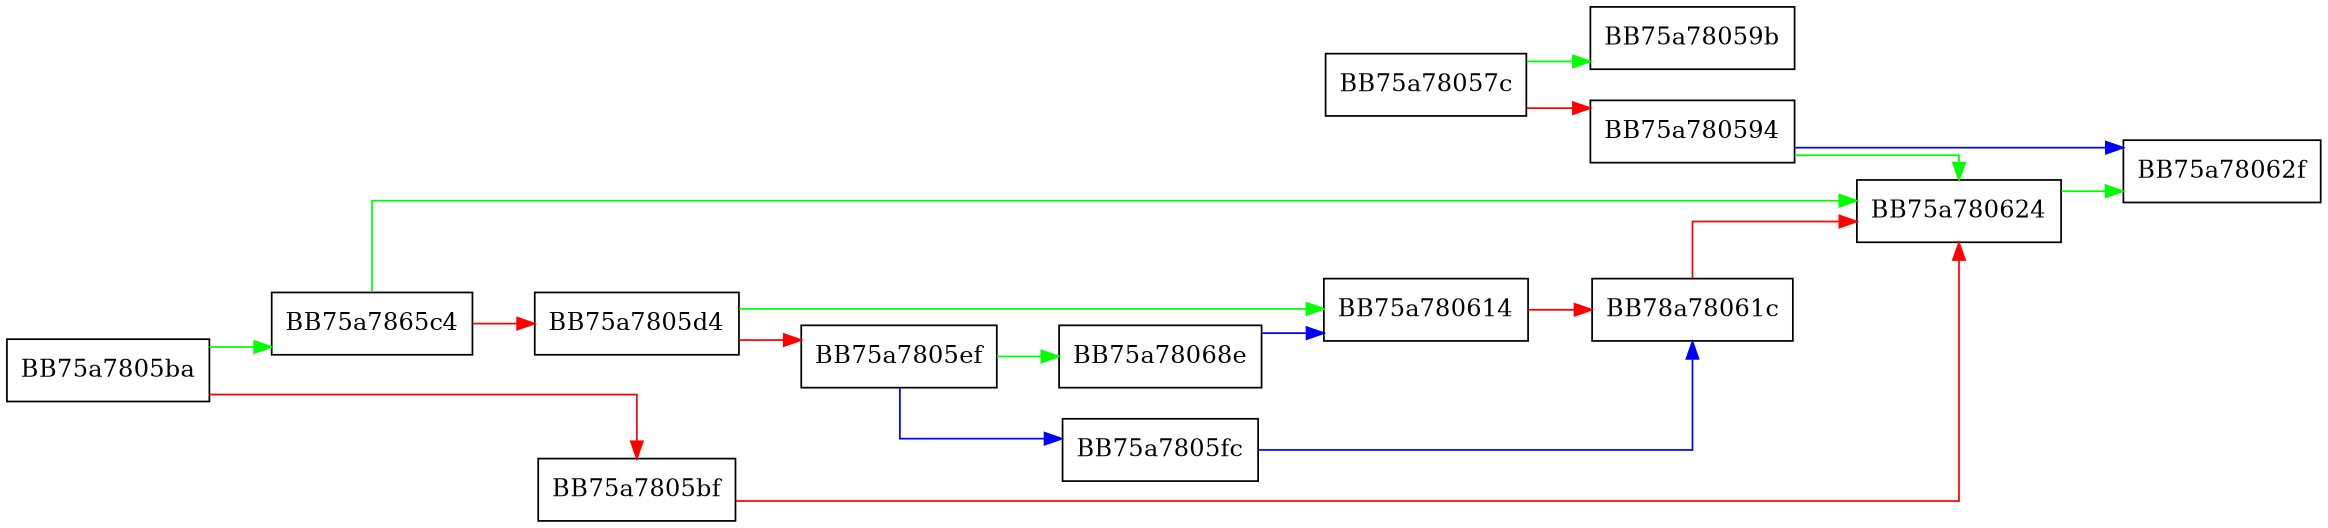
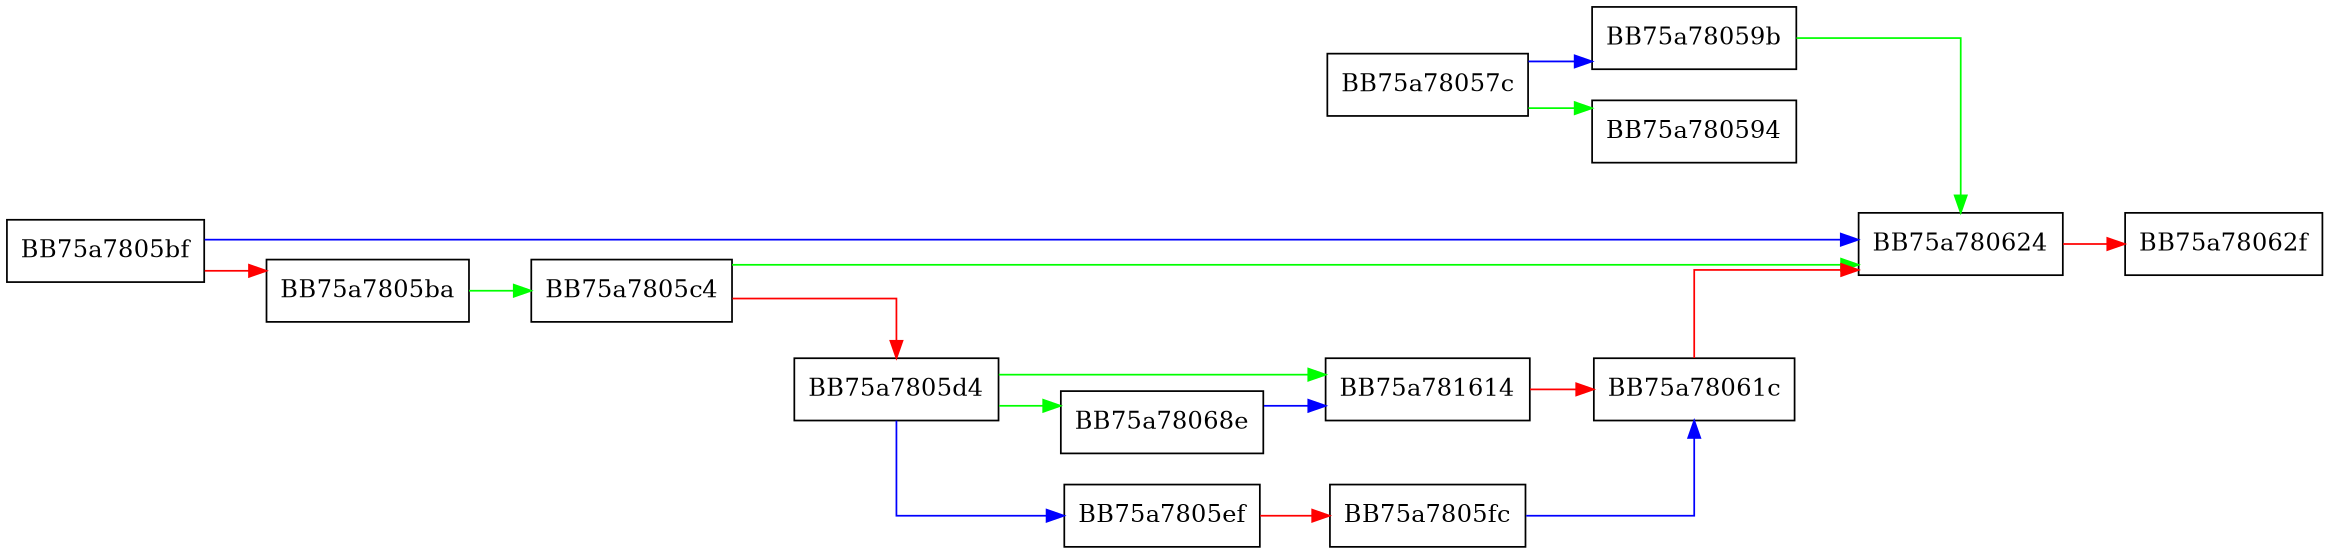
edge "BB75a78057c" -> "BB75a78059b": color green -> blue
edge "BB75a78057c" -> "BB75a780594": color red -> green
edge "BB75a780594" -> "BB75a78062f": removed
edge "BB75a780594" -> "BB75a780624": now "BB75a78059b" -> "BB75a780624"
edge "BB75a780624" -> "BB75a78062f": color green -> red
node "BB75a780614": label "BB75a780614" -> "BB75a781614"
node "BB78a78061c": label "BB78a78061c" -> "BB75a78061c"
node "BB75a7865c4": label "BB75a7865c4" -> "BB75a7805c4"
edge "BB75a7805d4" -> "BB75a7805ef": color red -> blue
edge "BB75a7805ef" -> "BB75a78068e": now "BB75a7805d4" -> "BB75a78068e"
edge "BB75a7805ba" -> "BB75a7805bf": reversed
edge "BB75a7805ef" -> "BB75a7805fc": color blue -> red
edge "BB75a7805bf" -> "BB75a780624": color red -> blue
